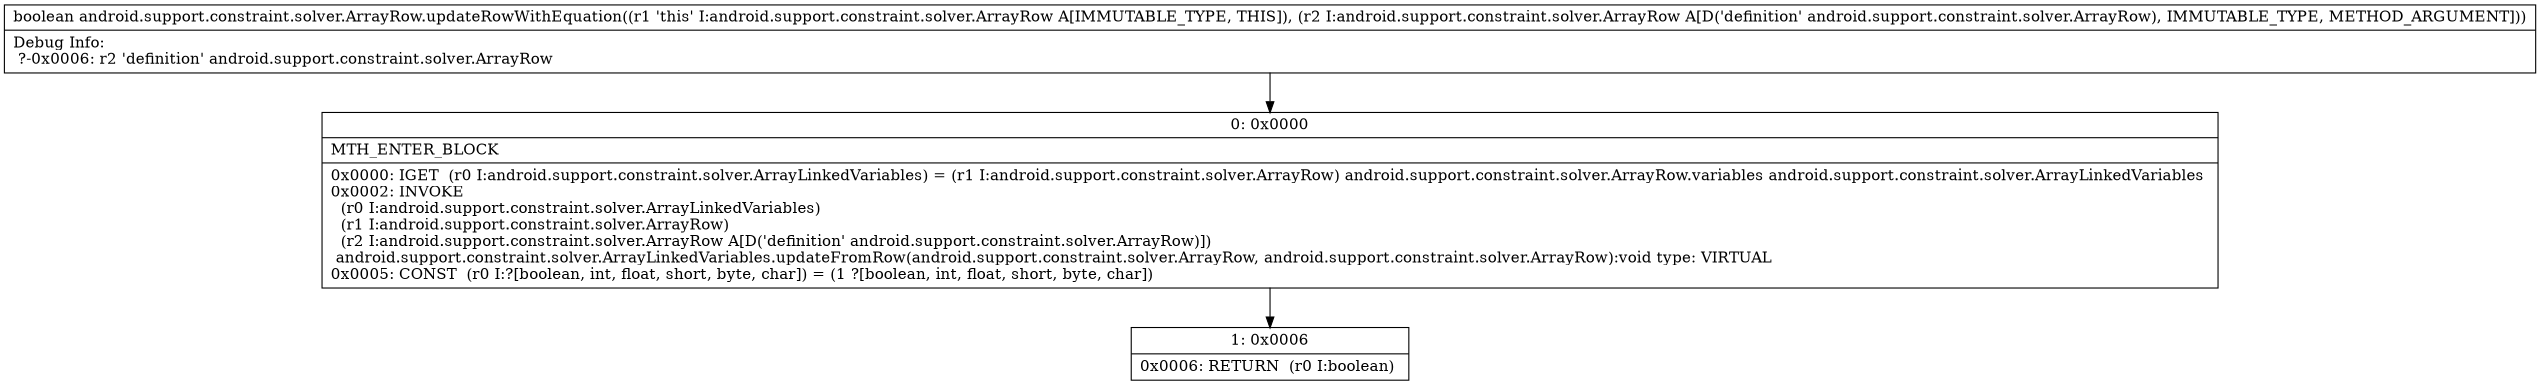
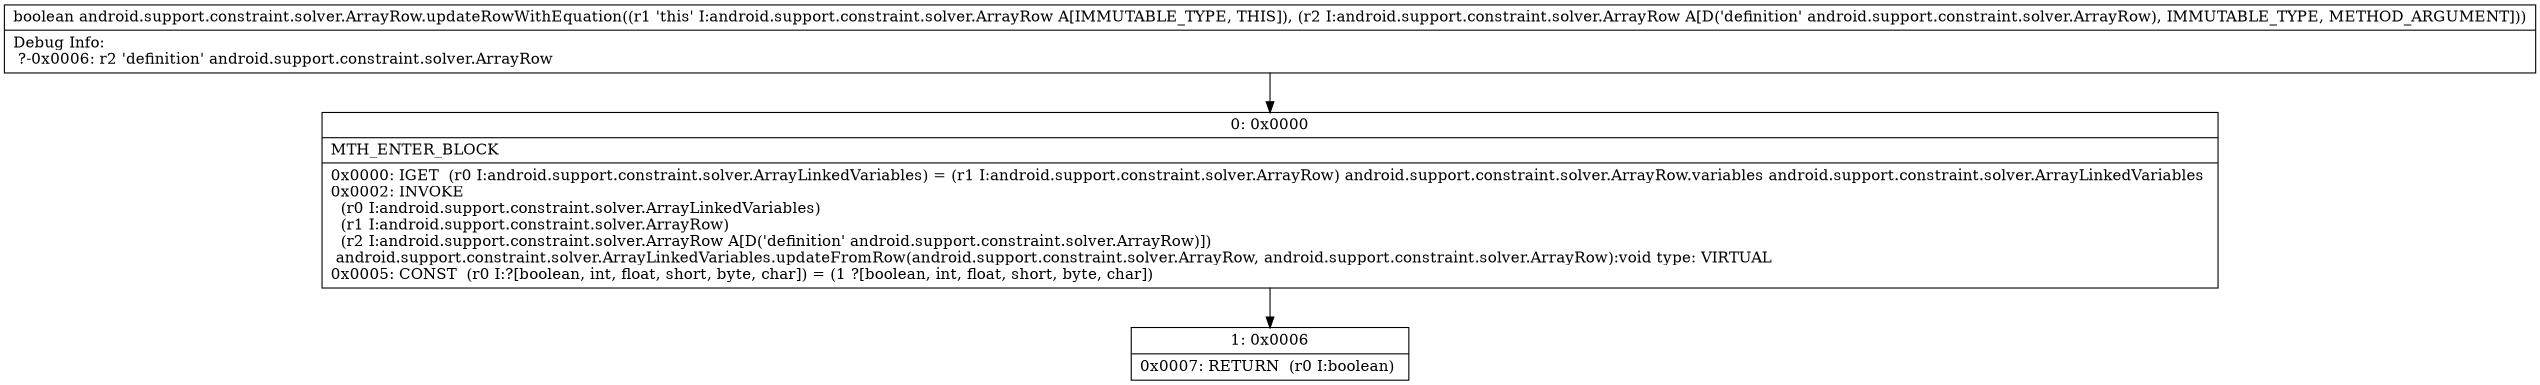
node "1: 0x0006": text "0x0006: RETURN  (r0 I:boolean)" -> "0x0007: RETURN  (r0 I:boolean)"
